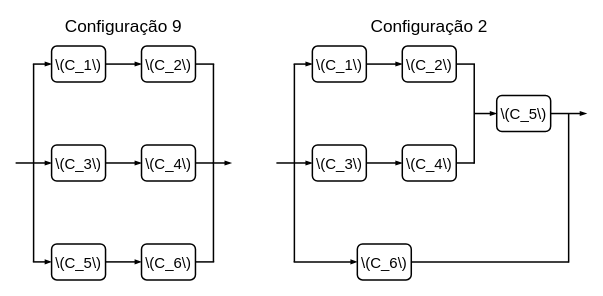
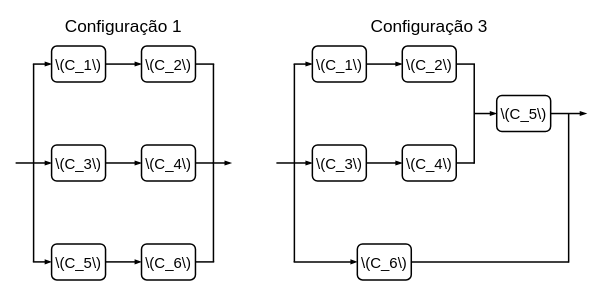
node "Configuração 9": label "Configuração 9" -> "Configuração 1"
node "Configuração 2": label "Configuração 2" -> "Configuração 3"
